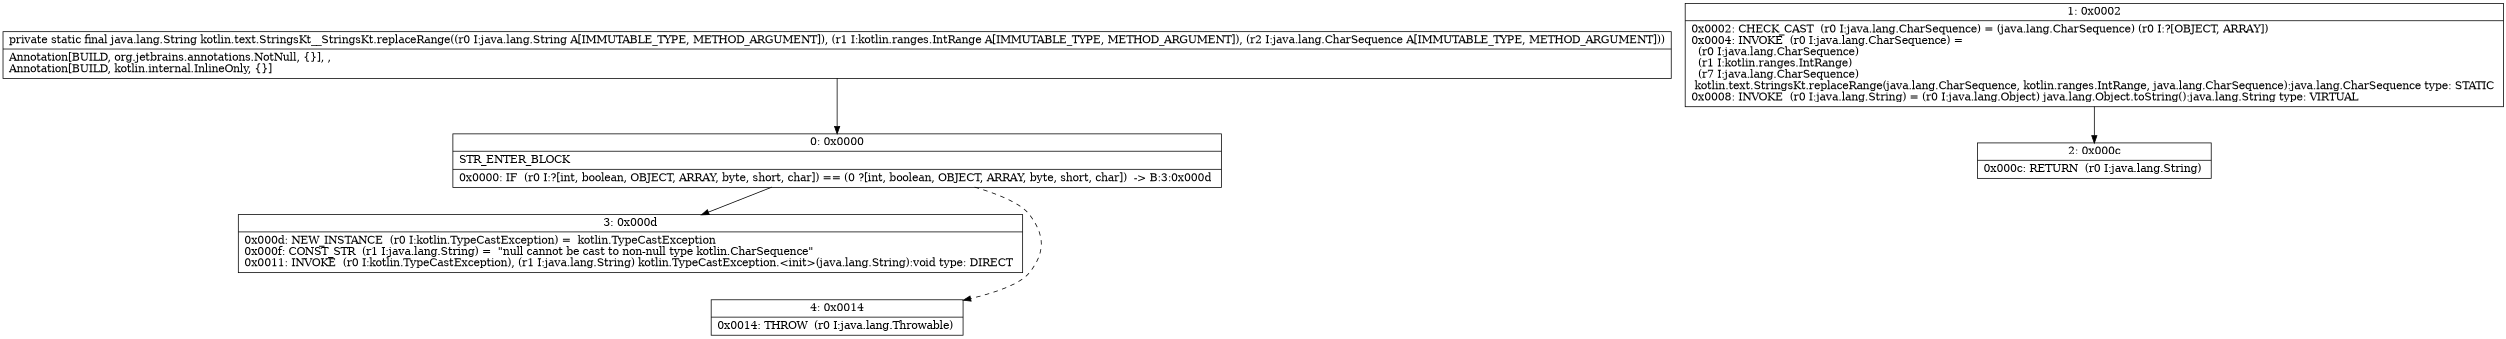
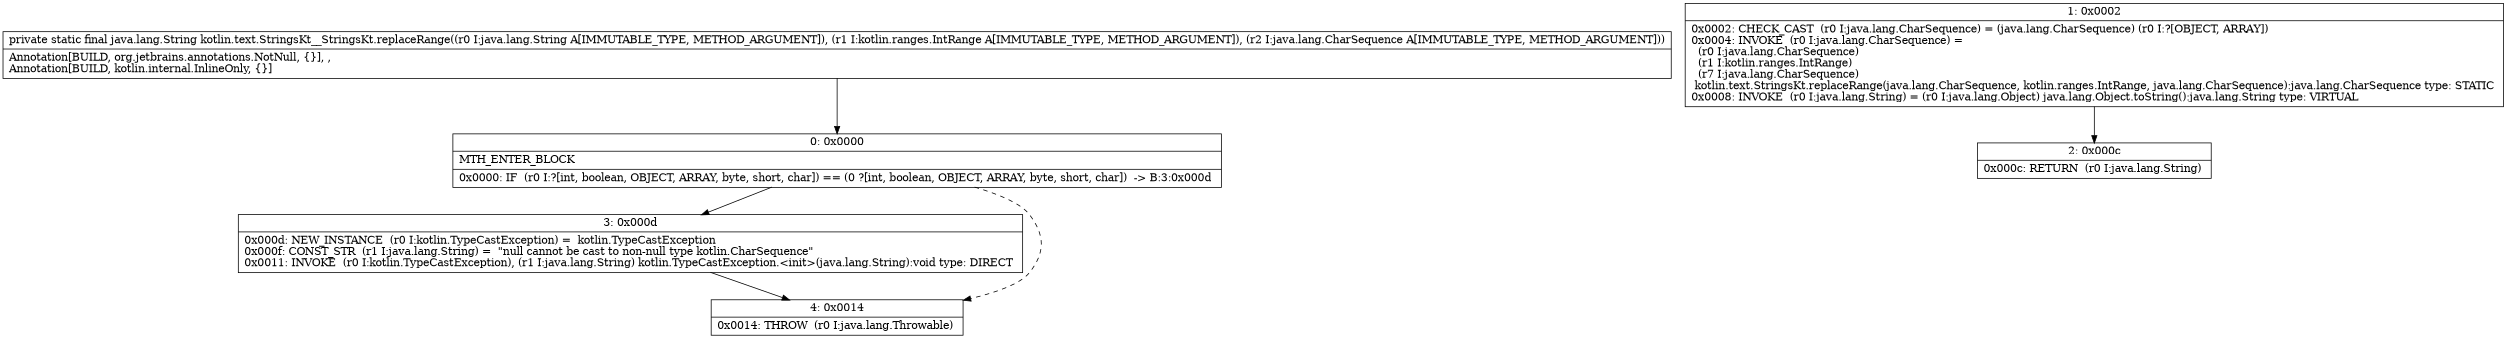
node "0: 0x0000": text "STR_ENTER_BLOCK" -> "MTH_ENTER_BLOCK"
edge "3: 0x000d" -> "4: 0x0014": added
